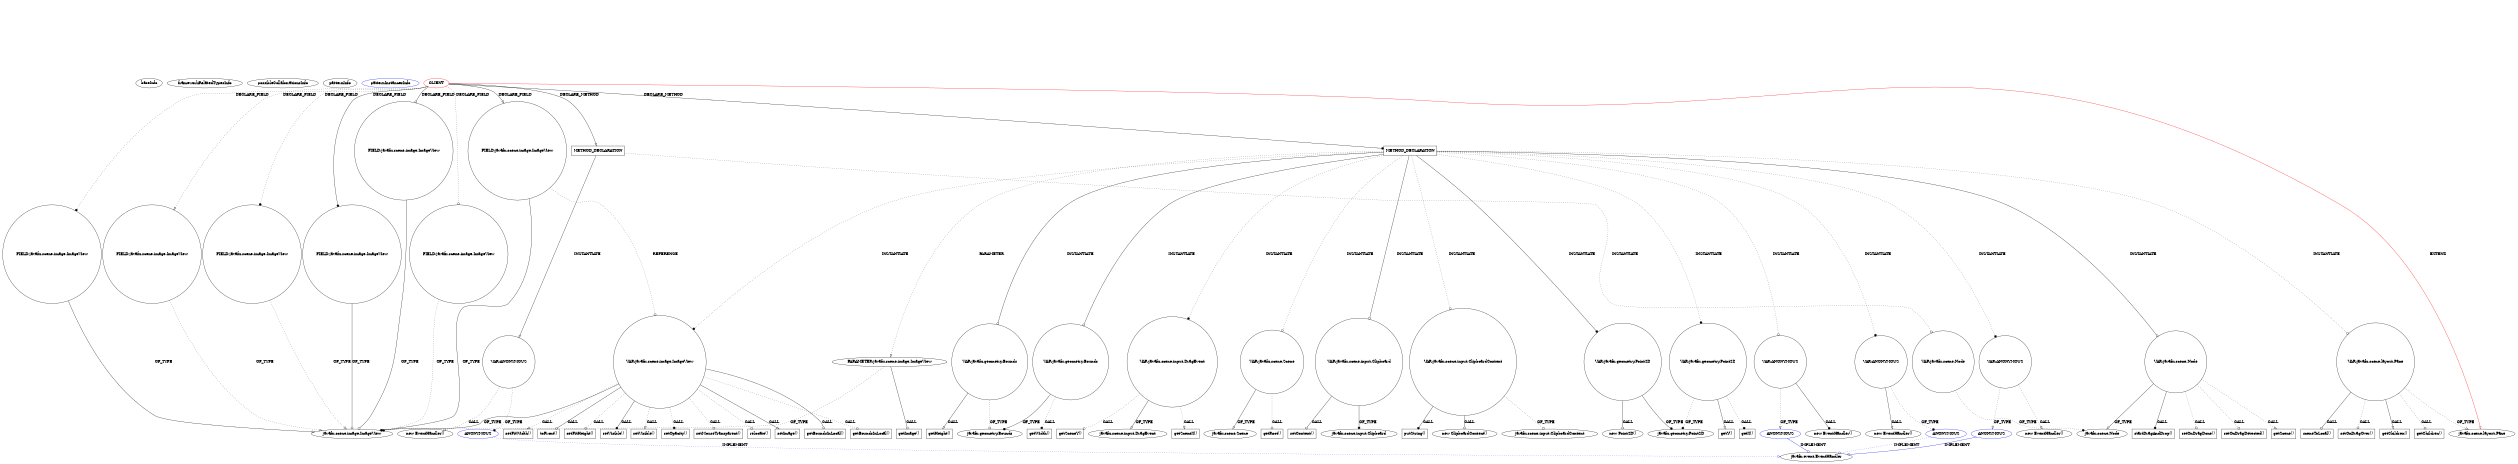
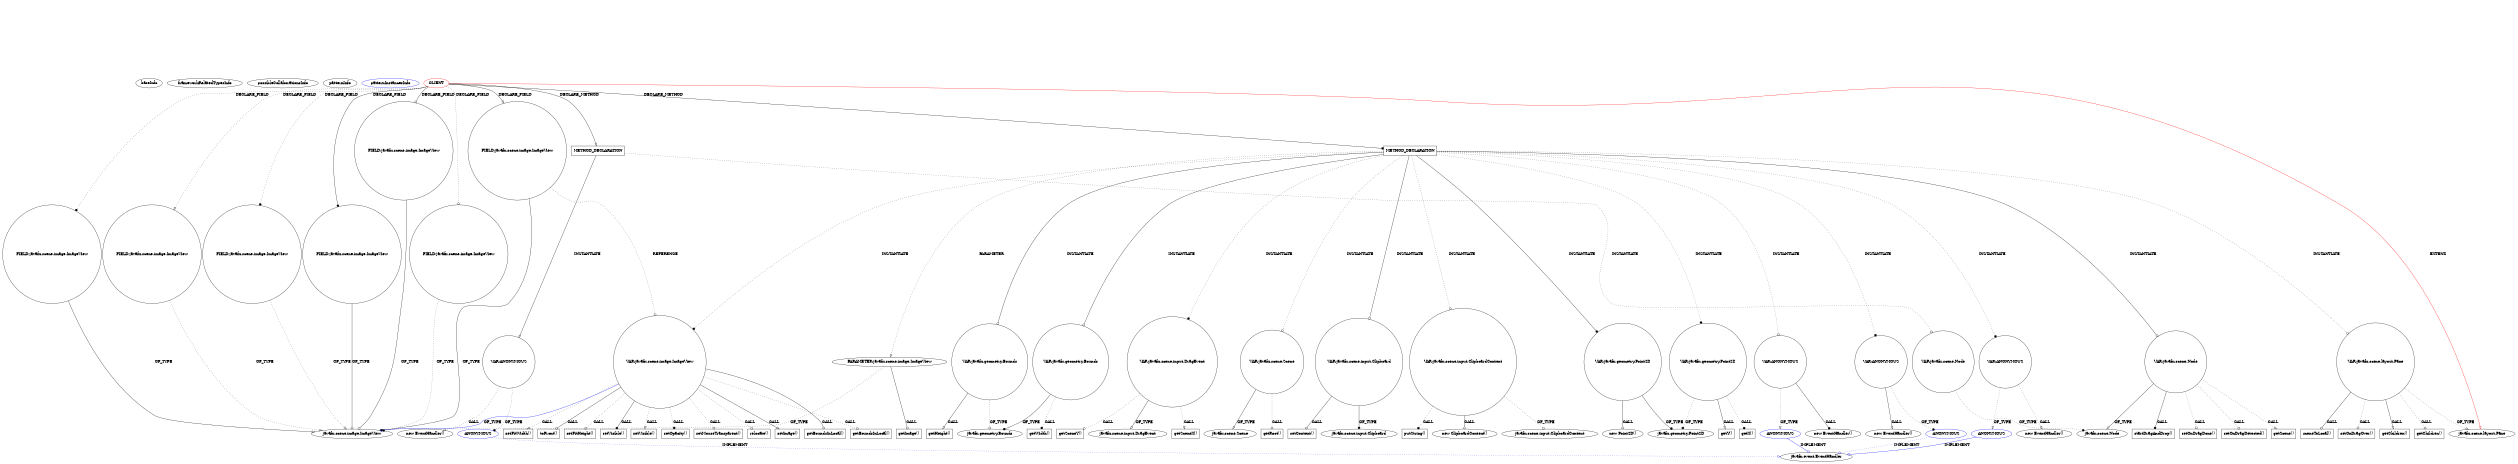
edge "VAR:javafx.scene.image.ImageView" -> "javafx.scene.image.ImageView": color black -> blue
edge "VAR:javafx.scene.input.ClipboardContent" -> "putString()": style solid -> dotted
